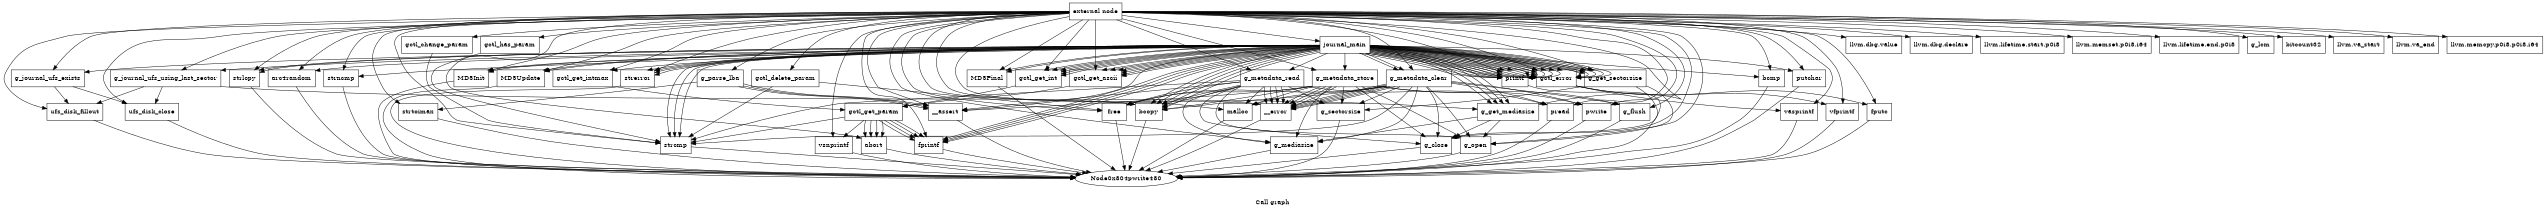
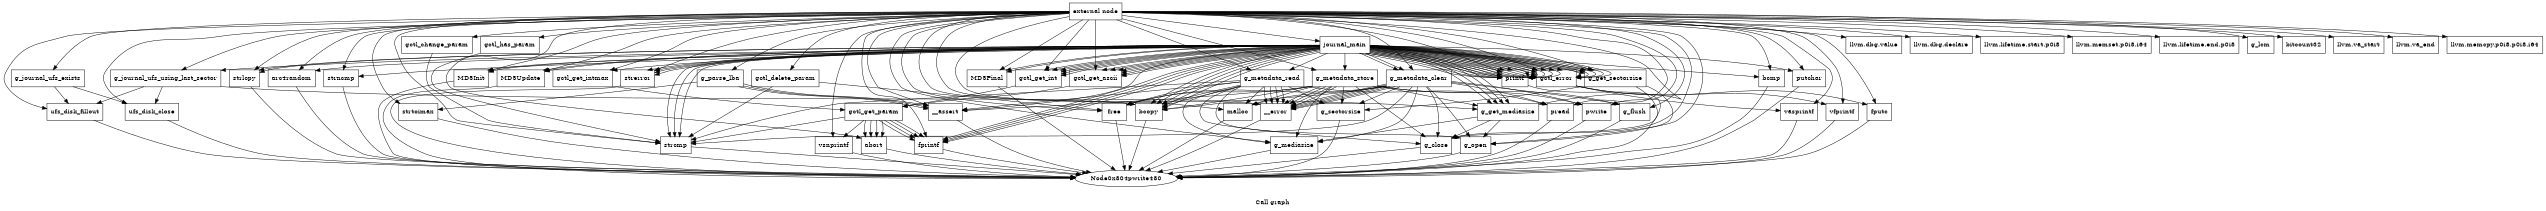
edge "journal_main" -> "g_journal_ufs_exists": removed
edge "g_metadata_store" -> "g_open": now "g_metadata_store" -> "g_get_mediasize"
